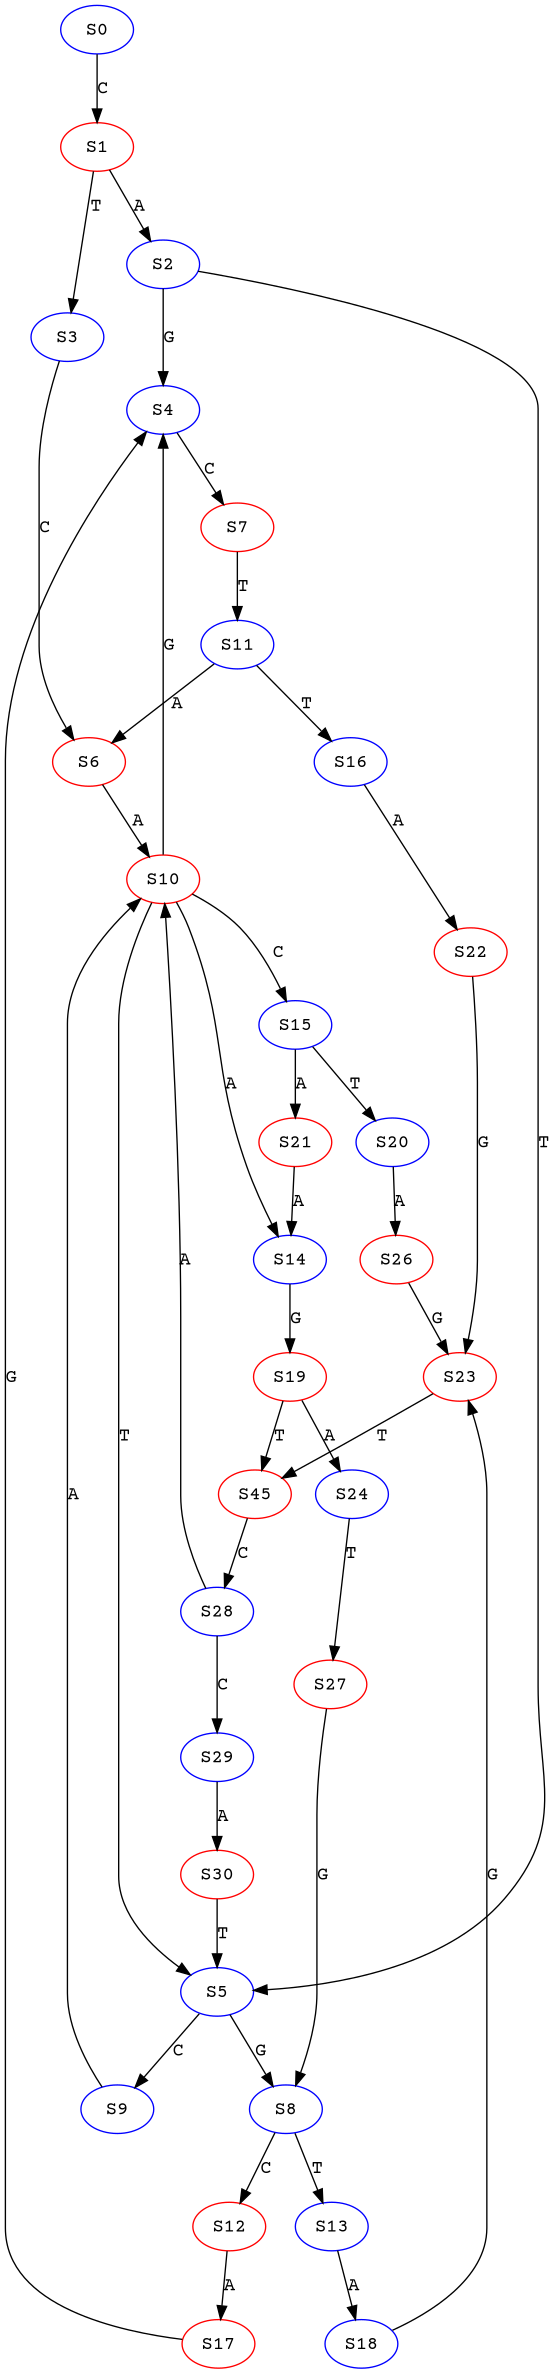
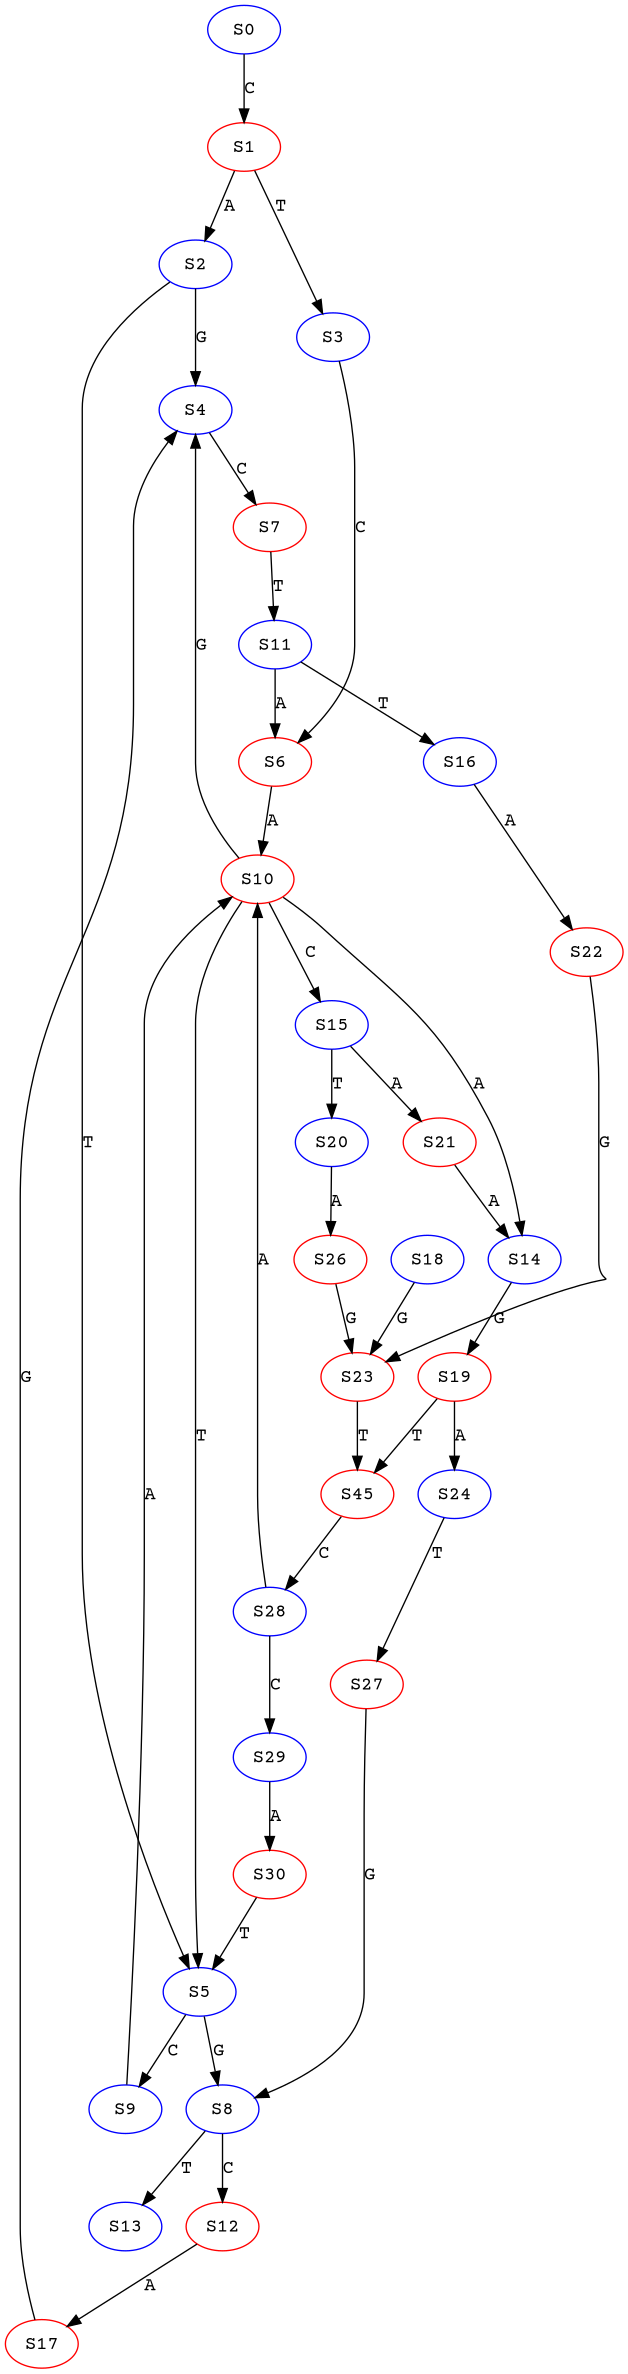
edge "S13" -> "S18": removed, label "A"
